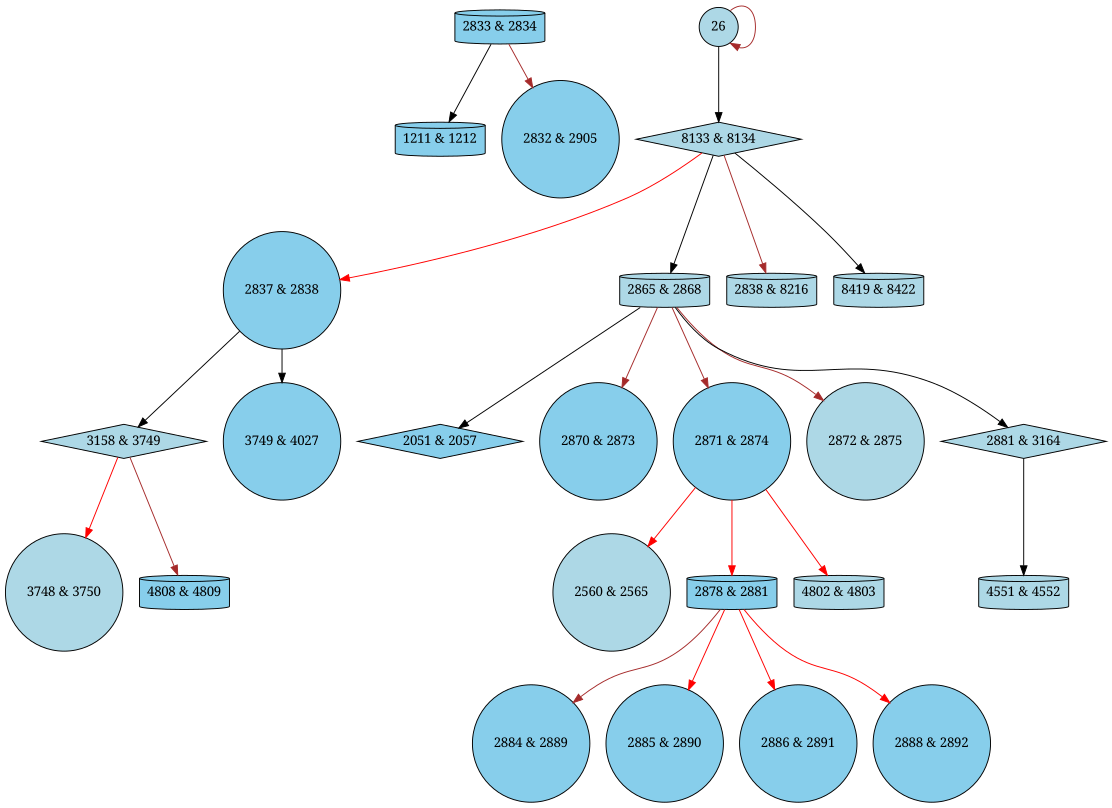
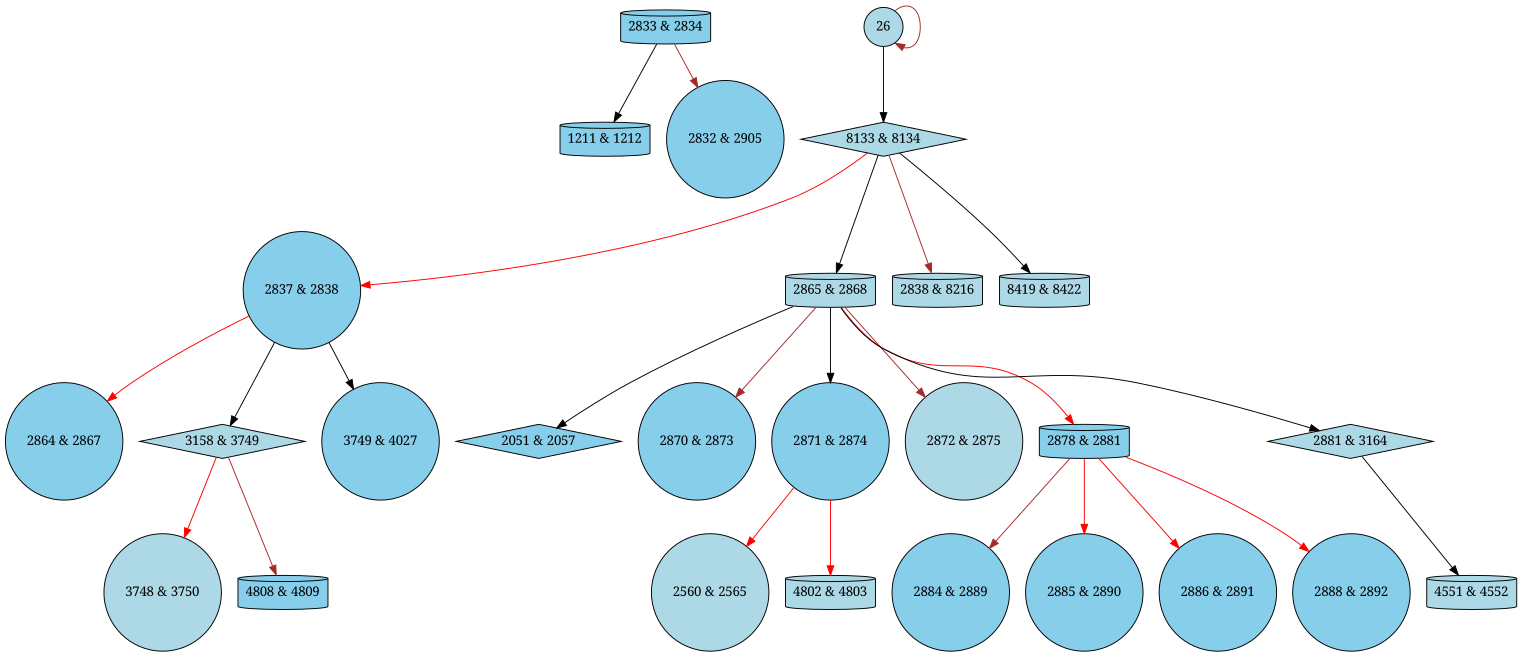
edge "2865 & 2868" -> "2871 & 2874": color brown -> black
node "2864 & 2867": added
edge "2871 & 2874" -> "2878 & 2881": now "2865 & 2868" -> "2878 & 2881"
